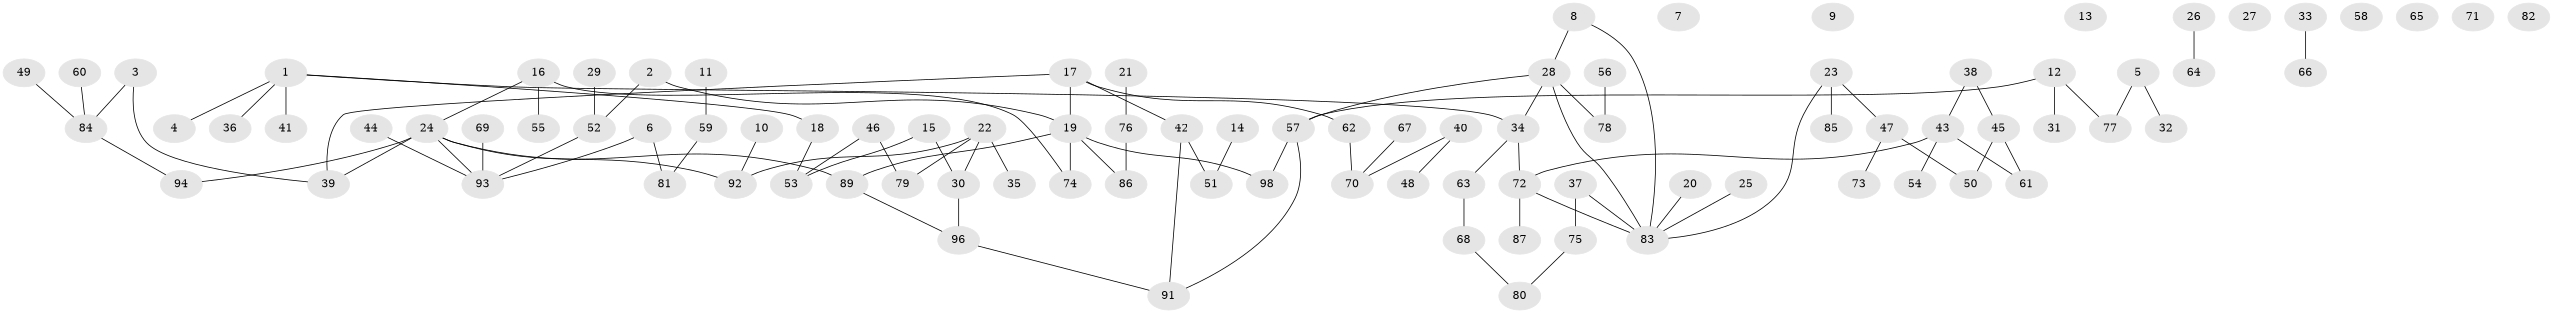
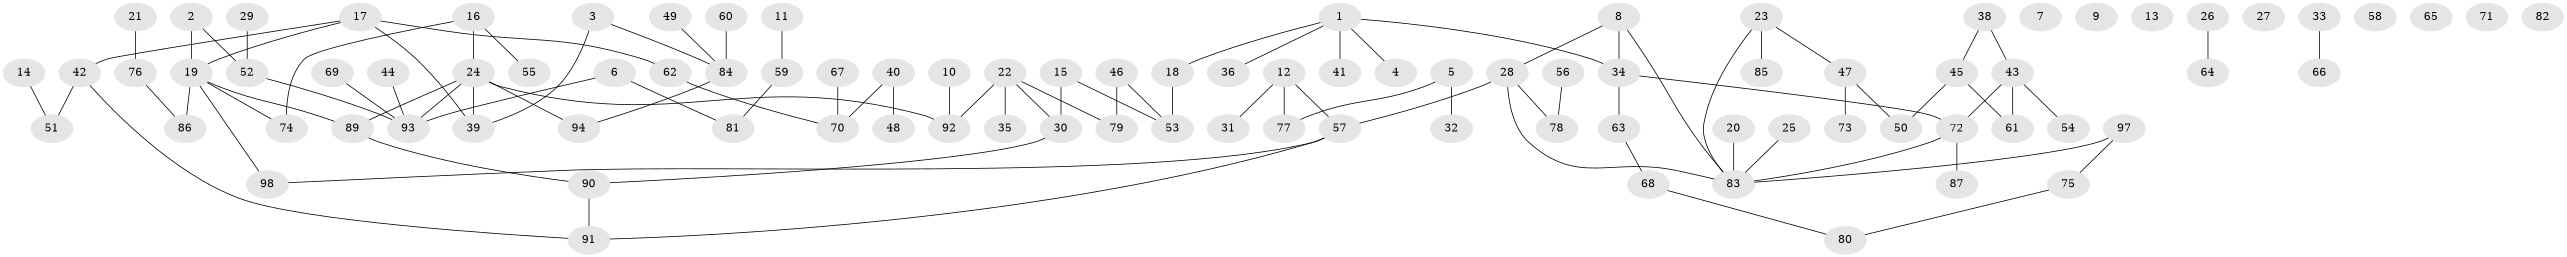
edge "28" -- "34": now "8" -- "34"
node "37": label "37" -> "97"
node "96": label "96" -> "90"
